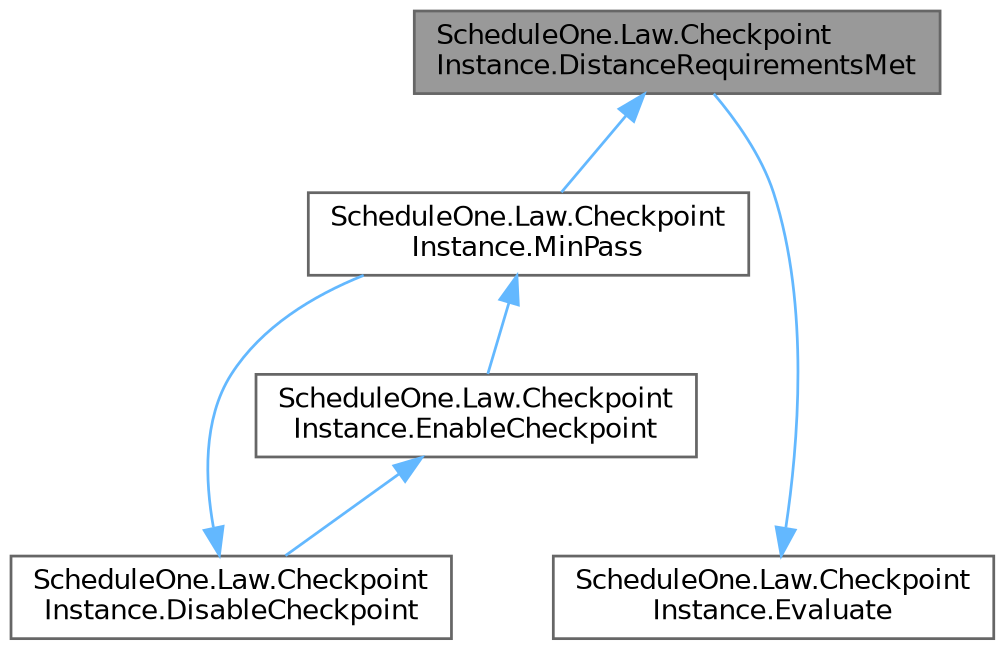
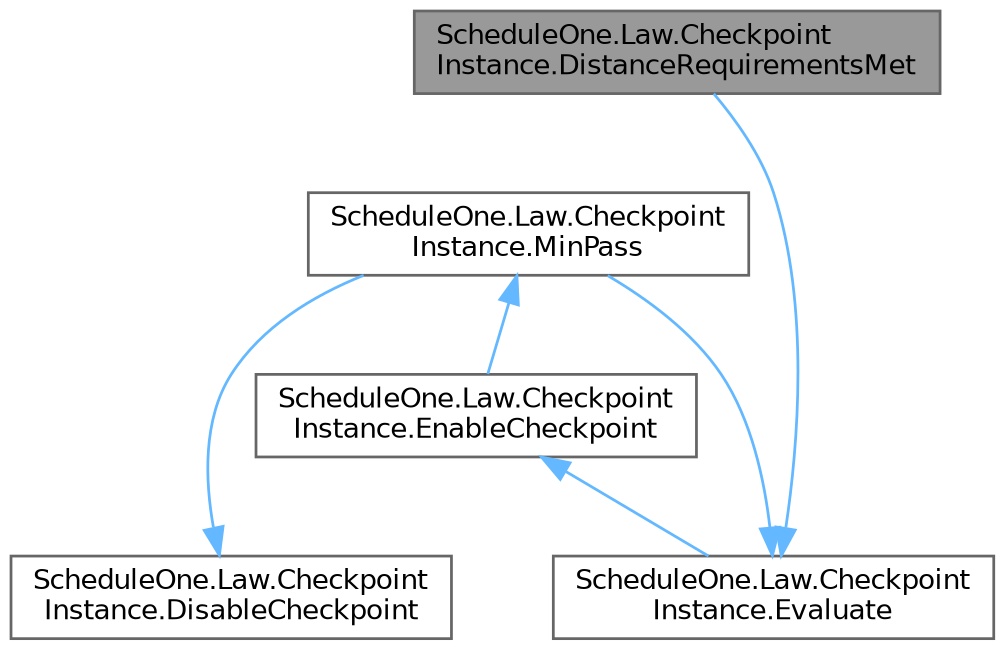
edge "ScheduleOne.Law.Checkpoint Instance.MinPass" -> "ScheduleOne.Law.Checkpoint Instance.DistanceRequirementsMet": now "ScheduleOne.Law.Checkpoint Instance.MinPass" -> "ScheduleOne.Law.Checkpoint Instance.Evaluate"
edge "ScheduleOne.Law.Checkpoint Instance.DisableCheckpoint" -> "ScheduleOne.Law.Checkpoint Instance.EnableCheckpoint": now "ScheduleOne.Law.Checkpoint Instance.Evaluate" -> "ScheduleOne.Law.Checkpoint Instance.EnableCheckpoint"
